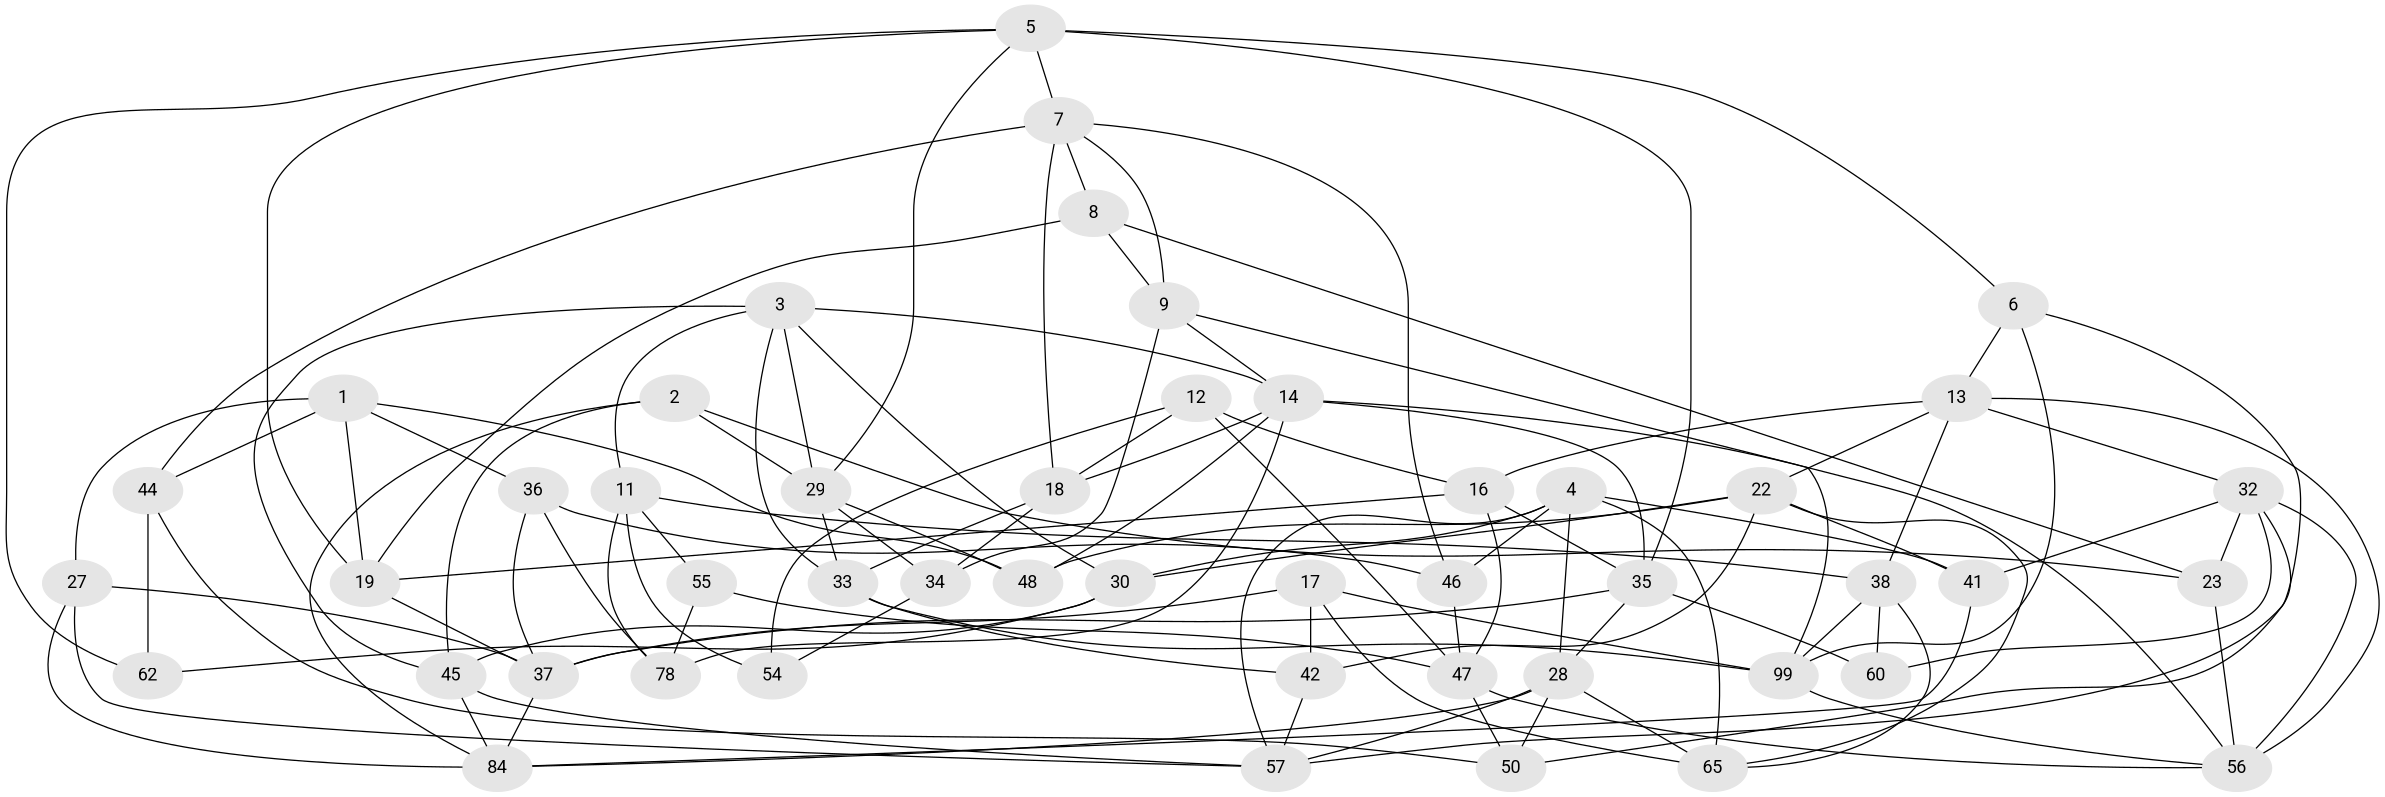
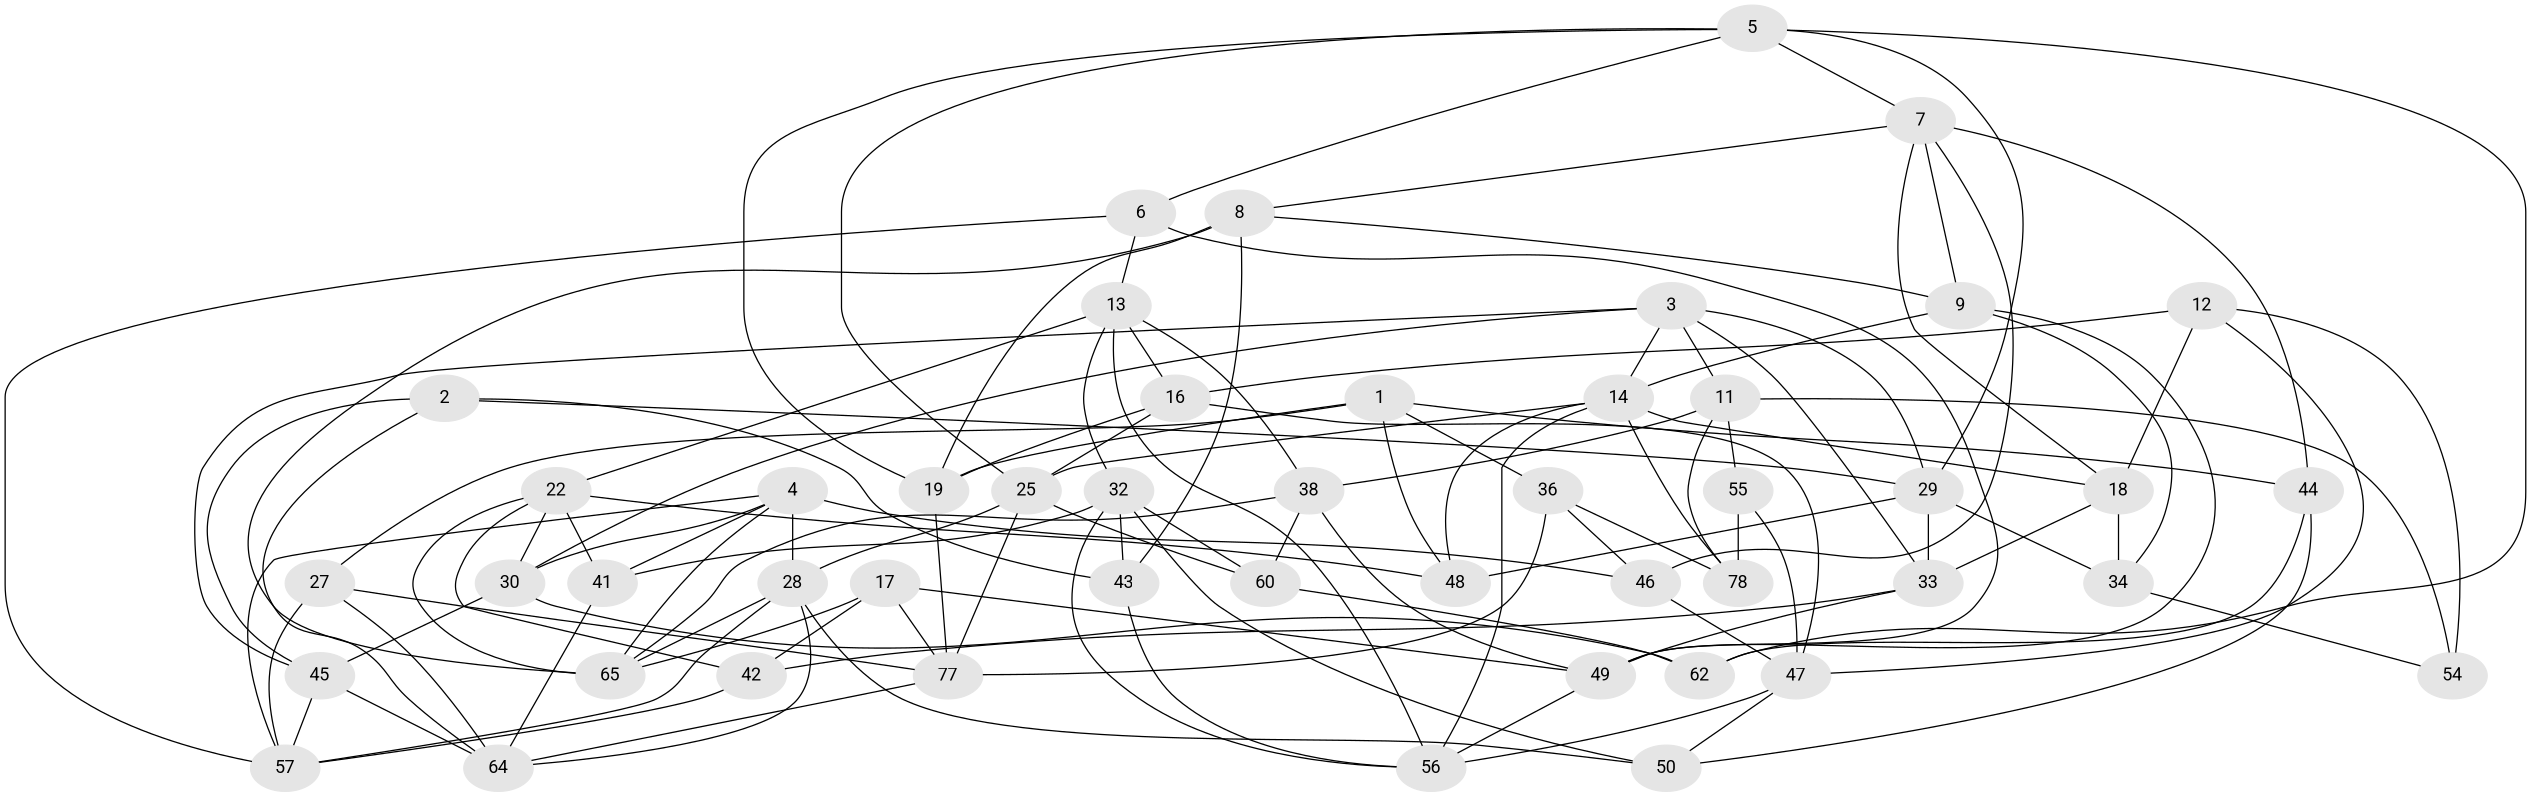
edge "8" -- "65": added
node "35": label "35" -> "25"
node "23": label "23" -> "43"
edge "60" -- "62": added
node "37": label "37" -> "77"
node "99": label "99" -> "49"
node "84": label "84" -> "64"
